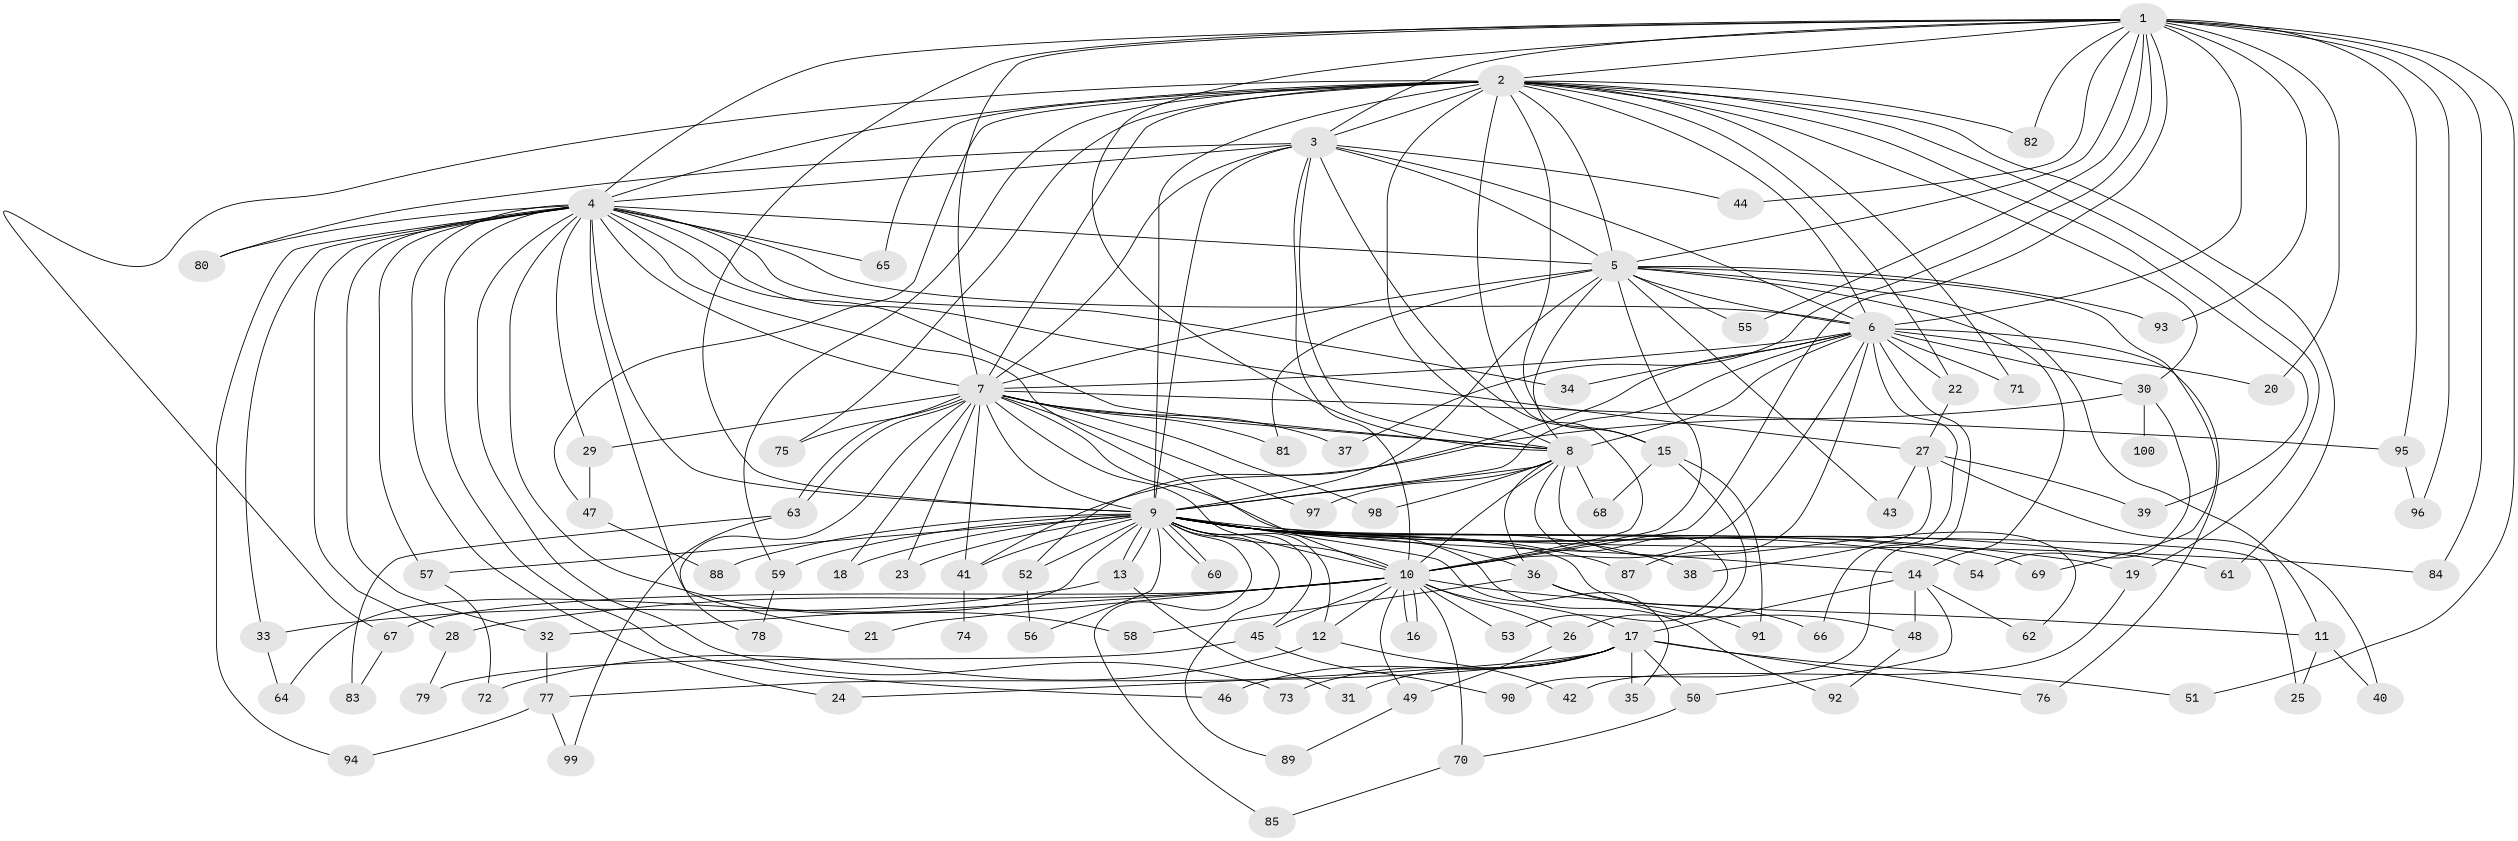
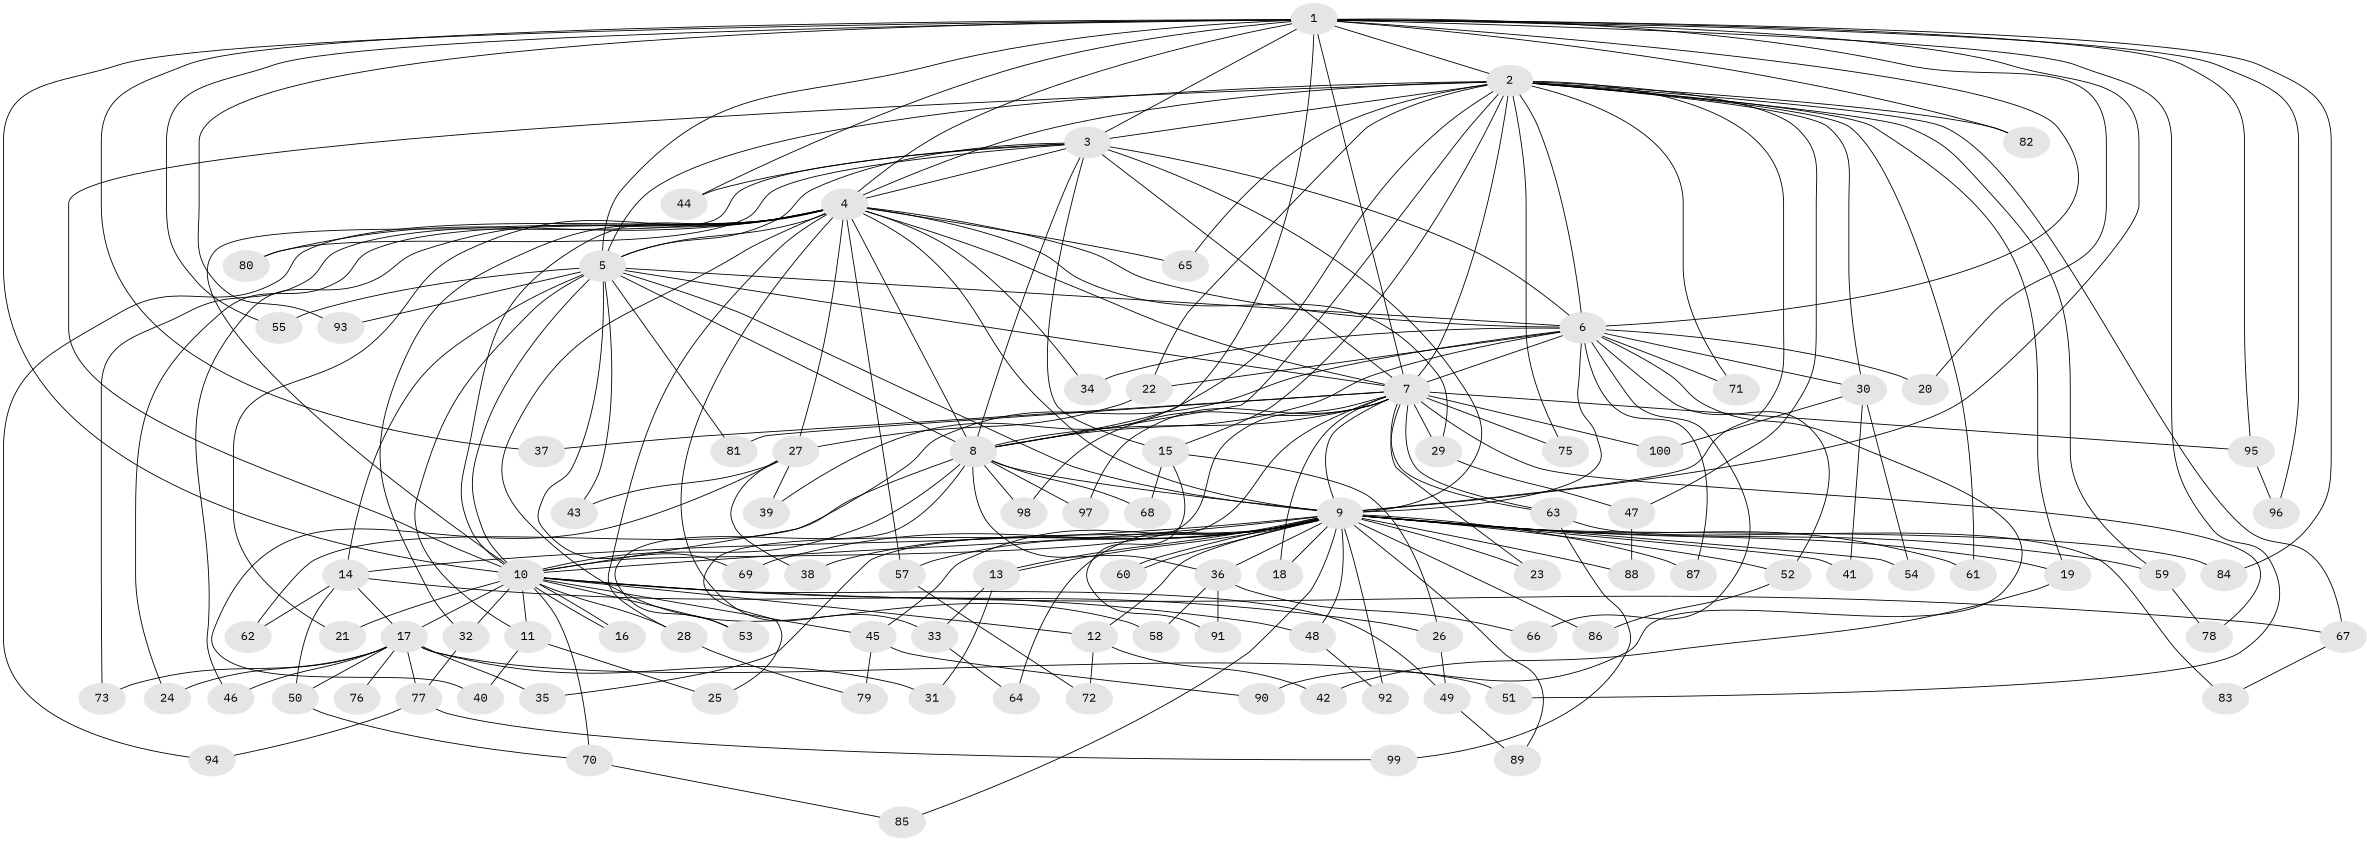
edge "6" -- "76": removed
edge "7" -- "41": now "7" -- "100"
node "74": removed
node "56": label "56" -> "86"
